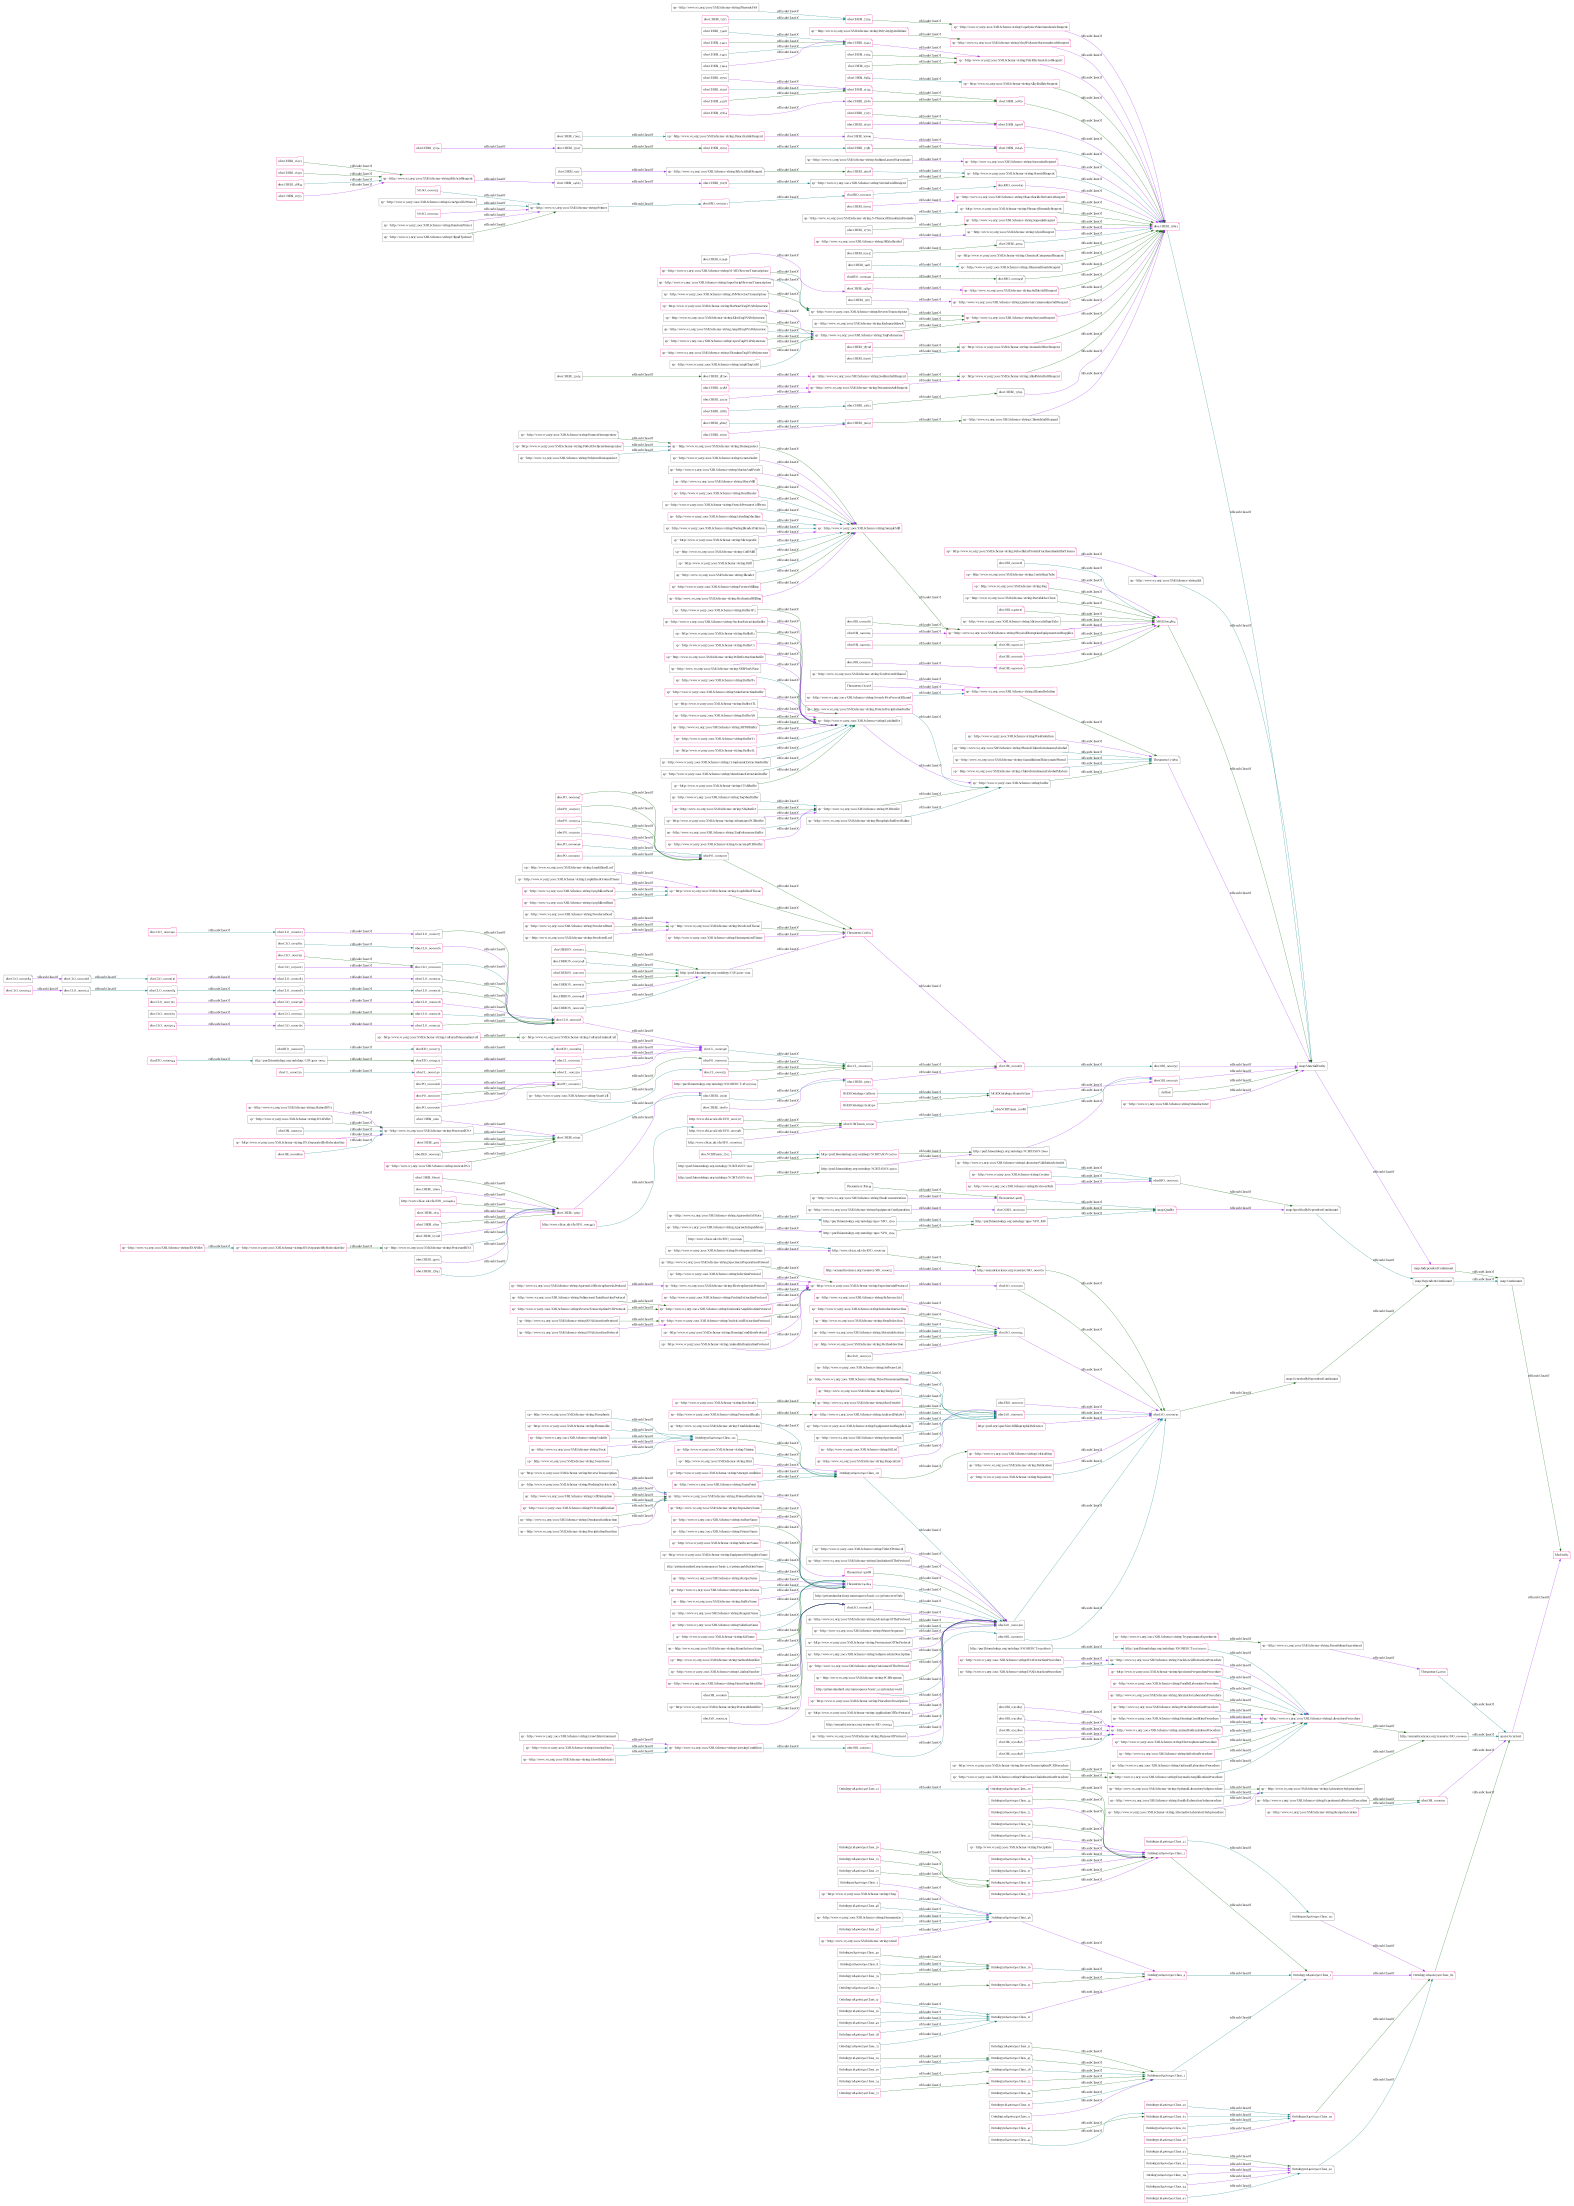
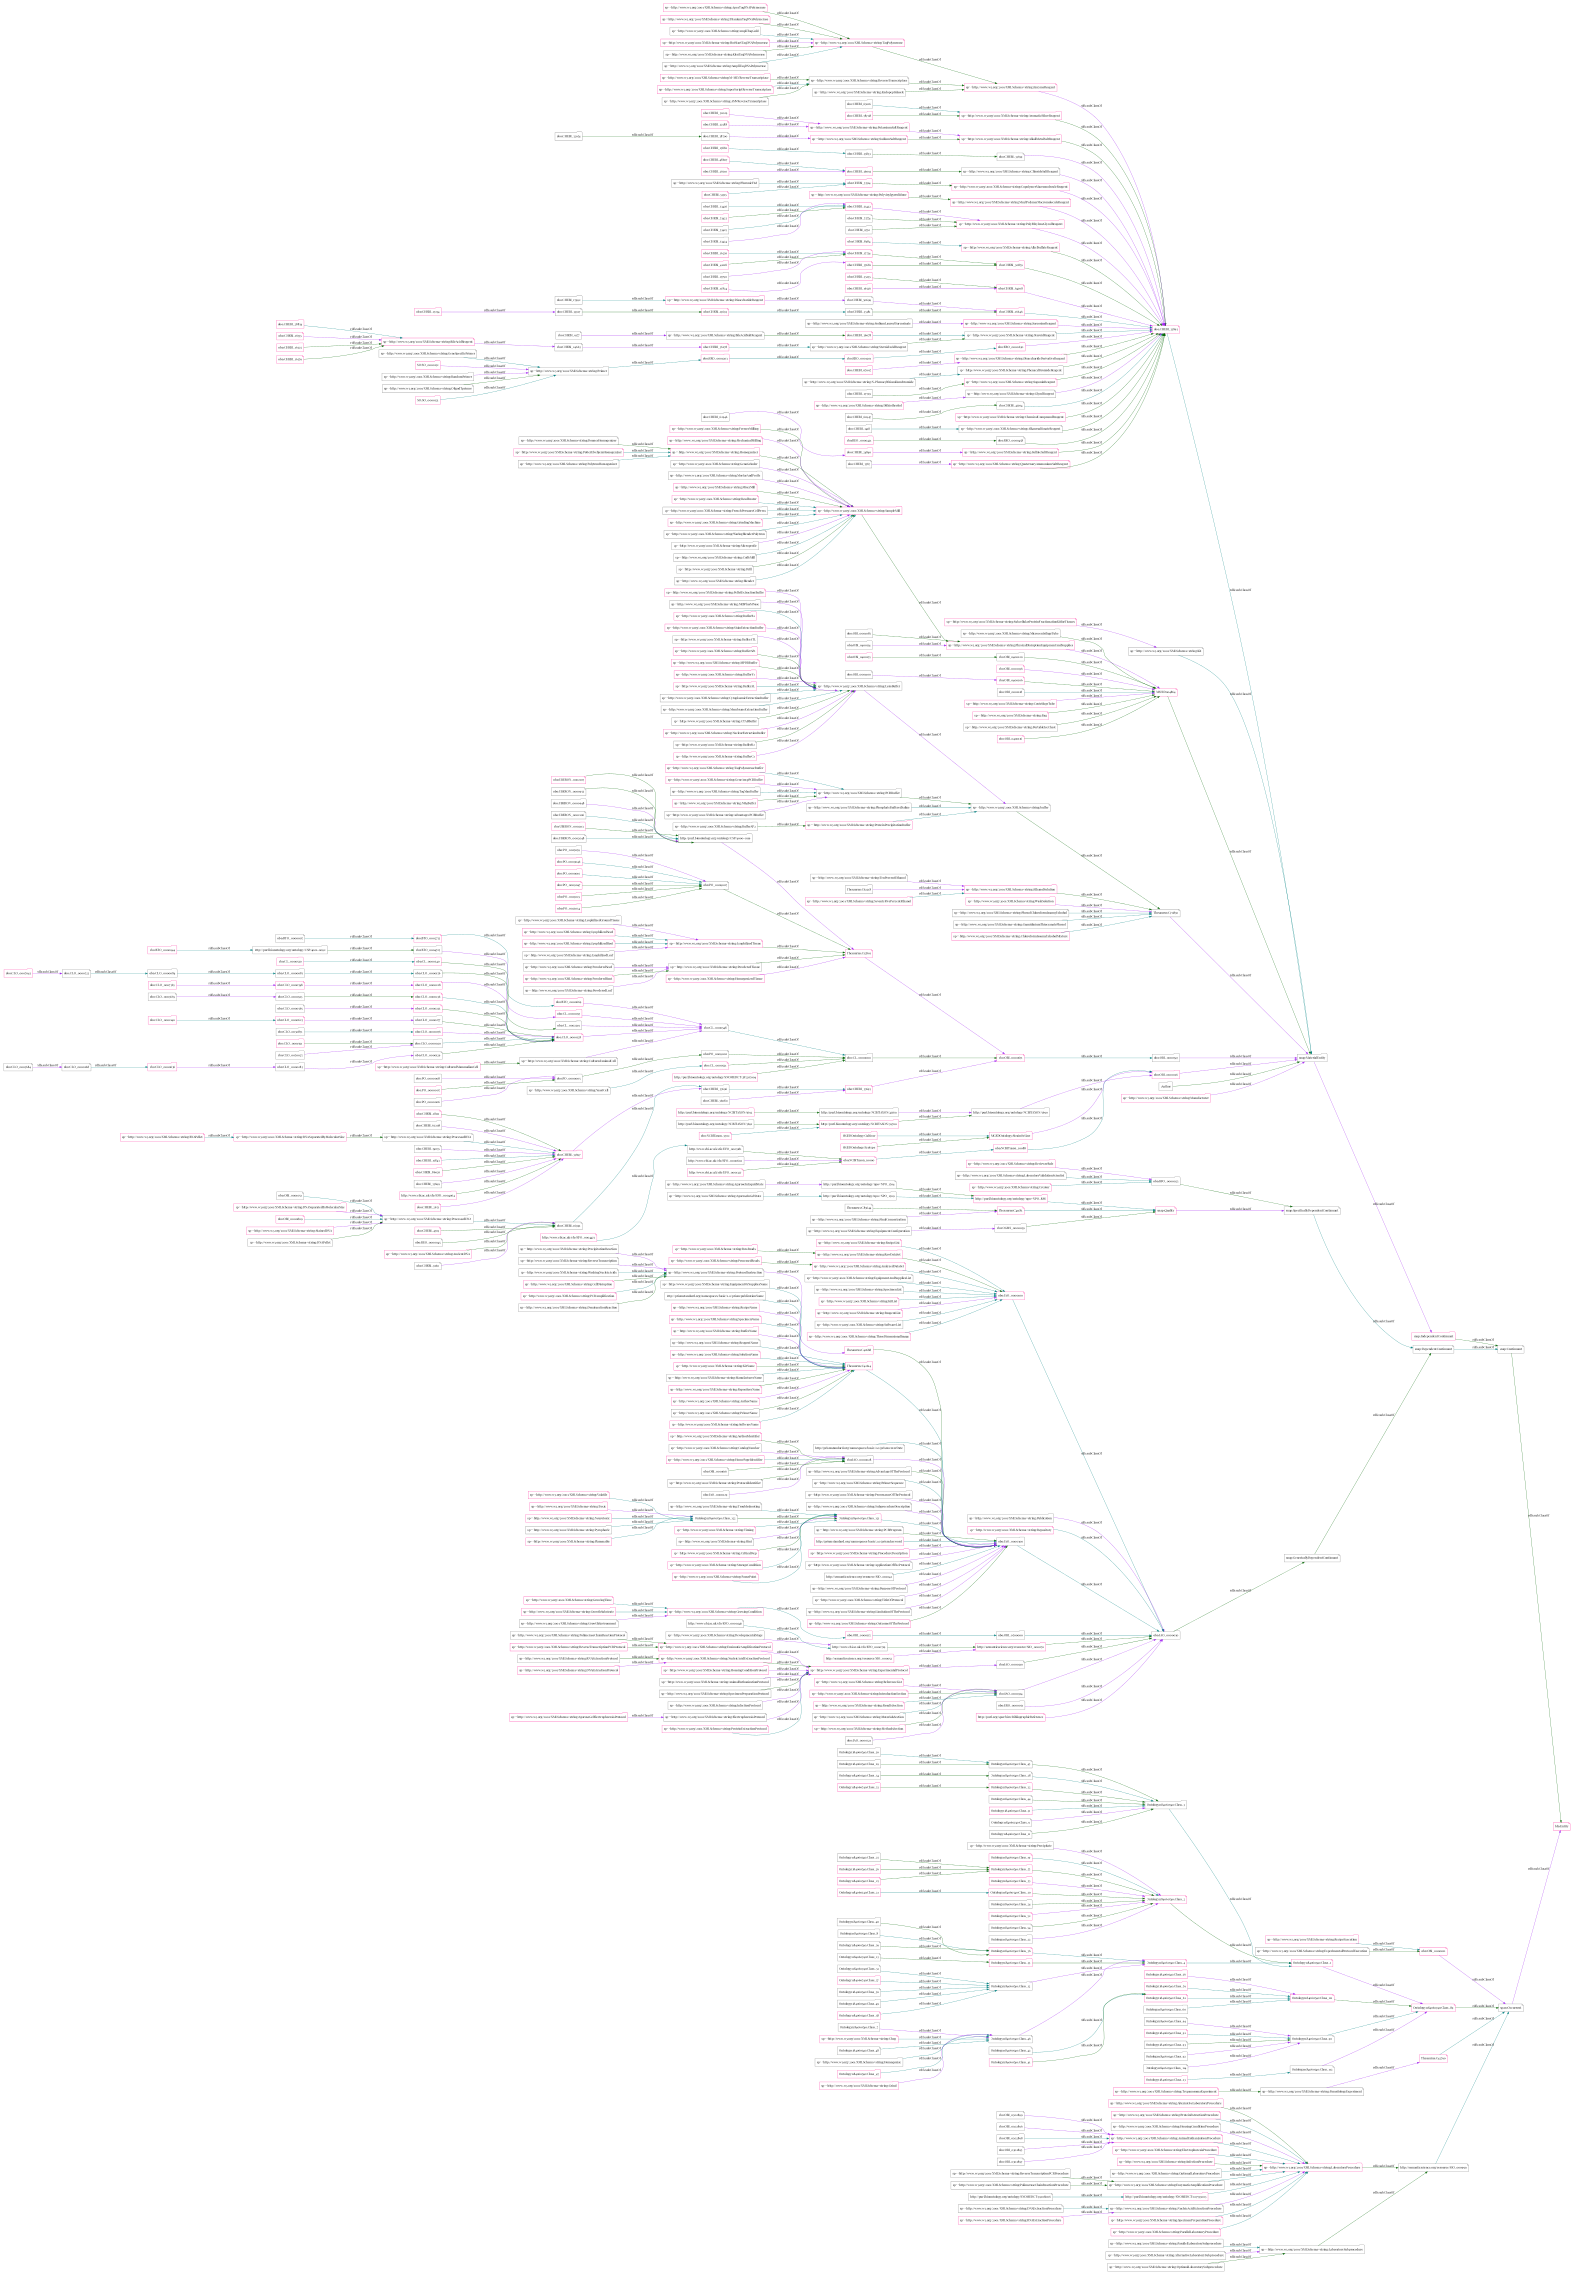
node "obo:CHEBI_35381": color deeppink -> gray40
node "obo:CLO_0003704": removed
edge "Ontology1184060740:Class_121" -> "sp^^http://www.w3.org/2001/XMLSchema#string:CriticalStep": reversed
node "Ontology1184060740:Class_57": removed
